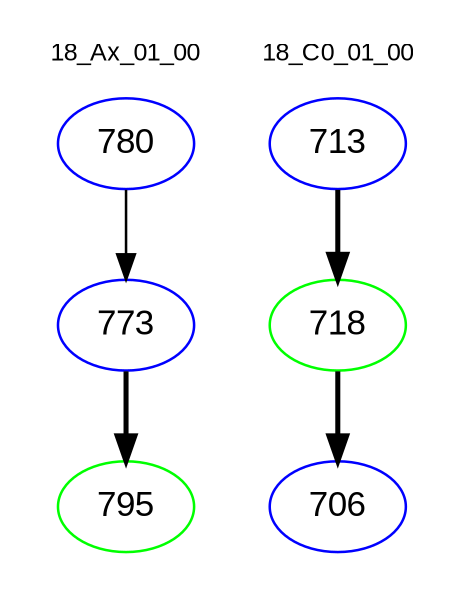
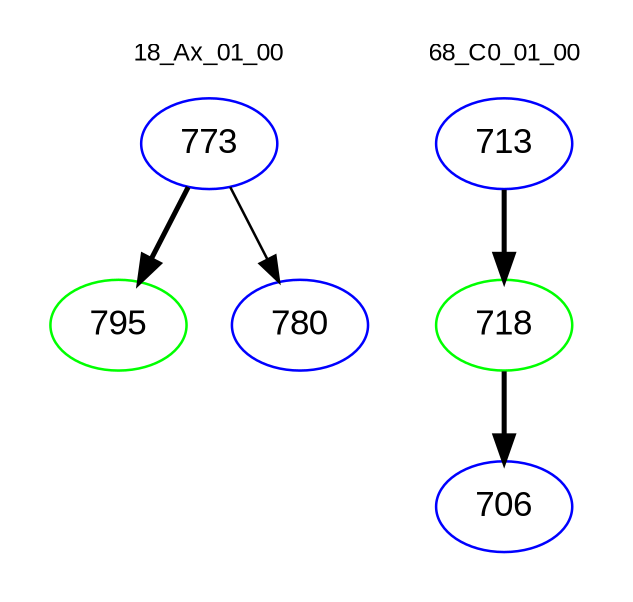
cluster "18_C0_01_00": label "18_C0_01_00" -> "68_C0_01_00"
edge "780" -> "773": reversed
